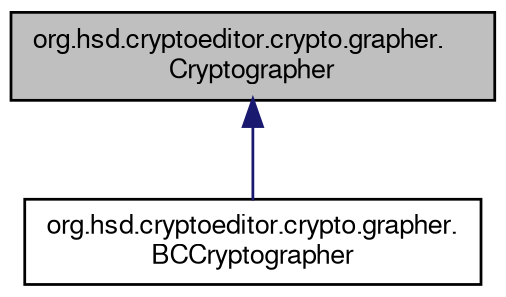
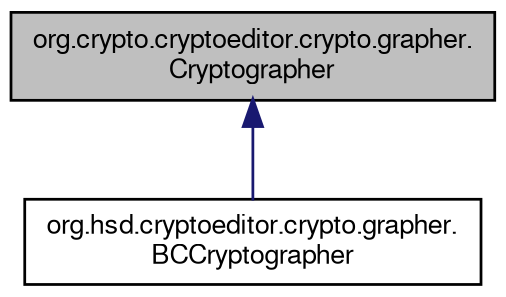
node "org.hsd.cryptoeditor.crypto.grapher. Cryptographer": label "org.hsd.cryptoeditor.crypto.grapher. Cryptographer" -> "org.crypto.cryptoeditor.crypto.grapher. Cryptographer"
